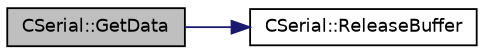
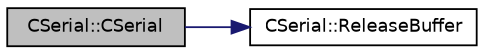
node "CSerial::GetData": label "CSerial::GetData" -> "CSerial::CSerial"
